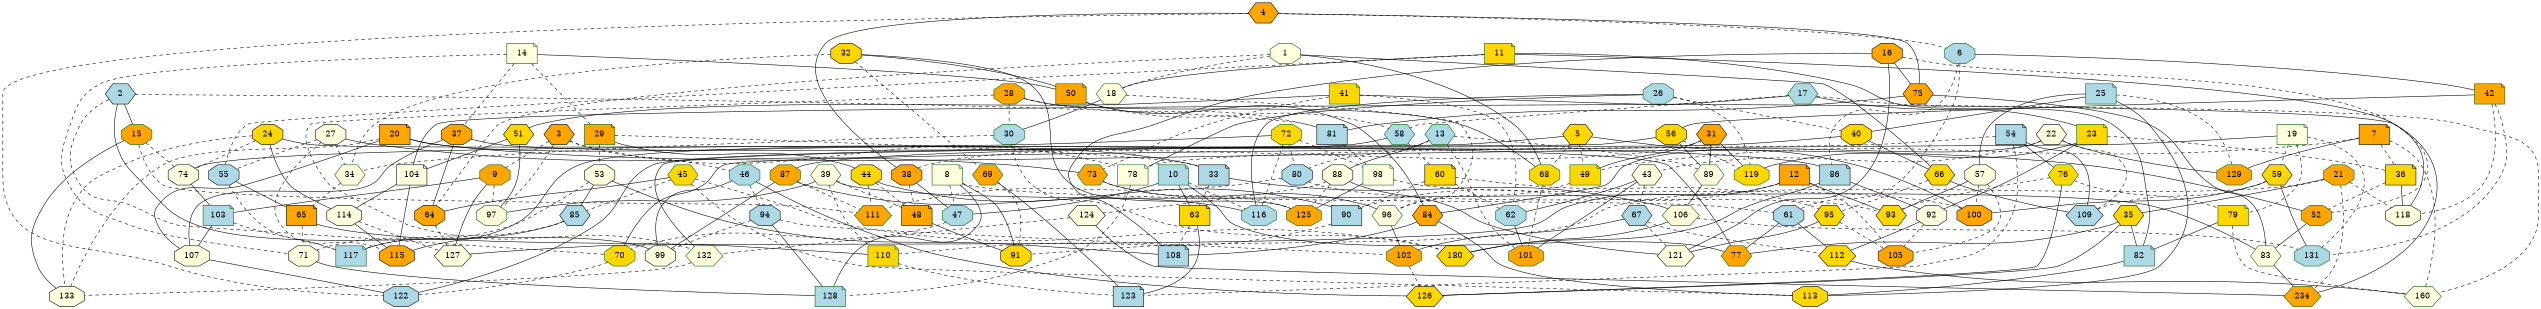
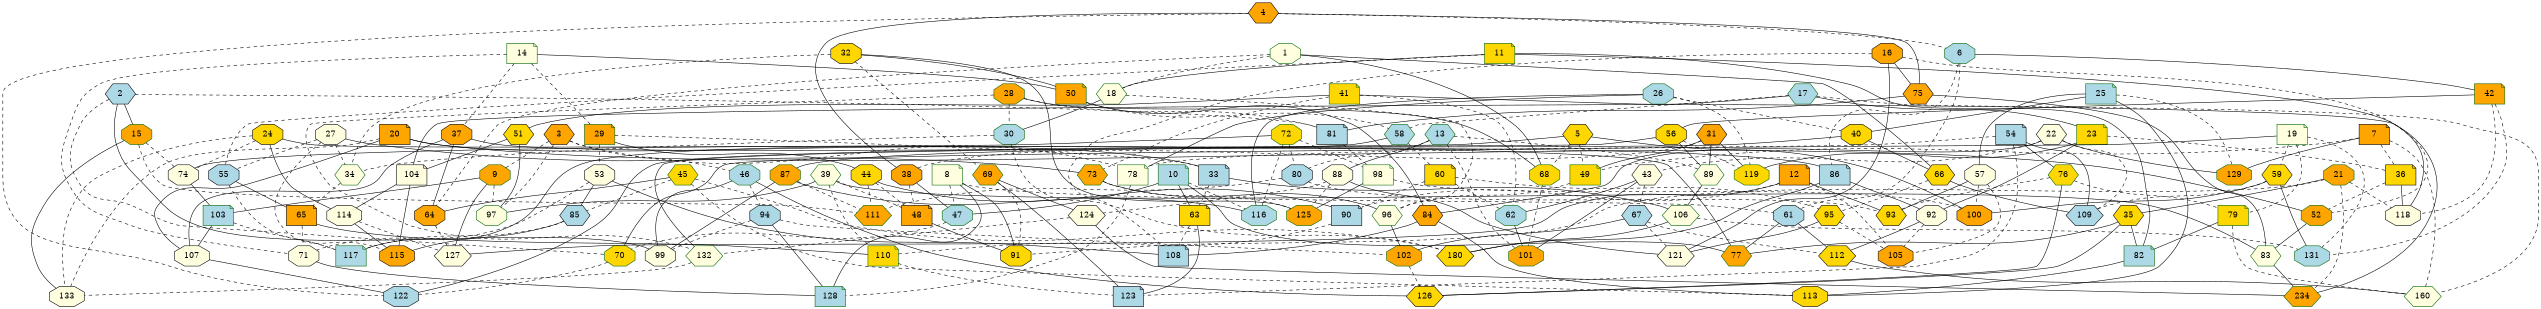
edge "16" -- "108": style solid -> dashed
edge "69" -- "124": added
